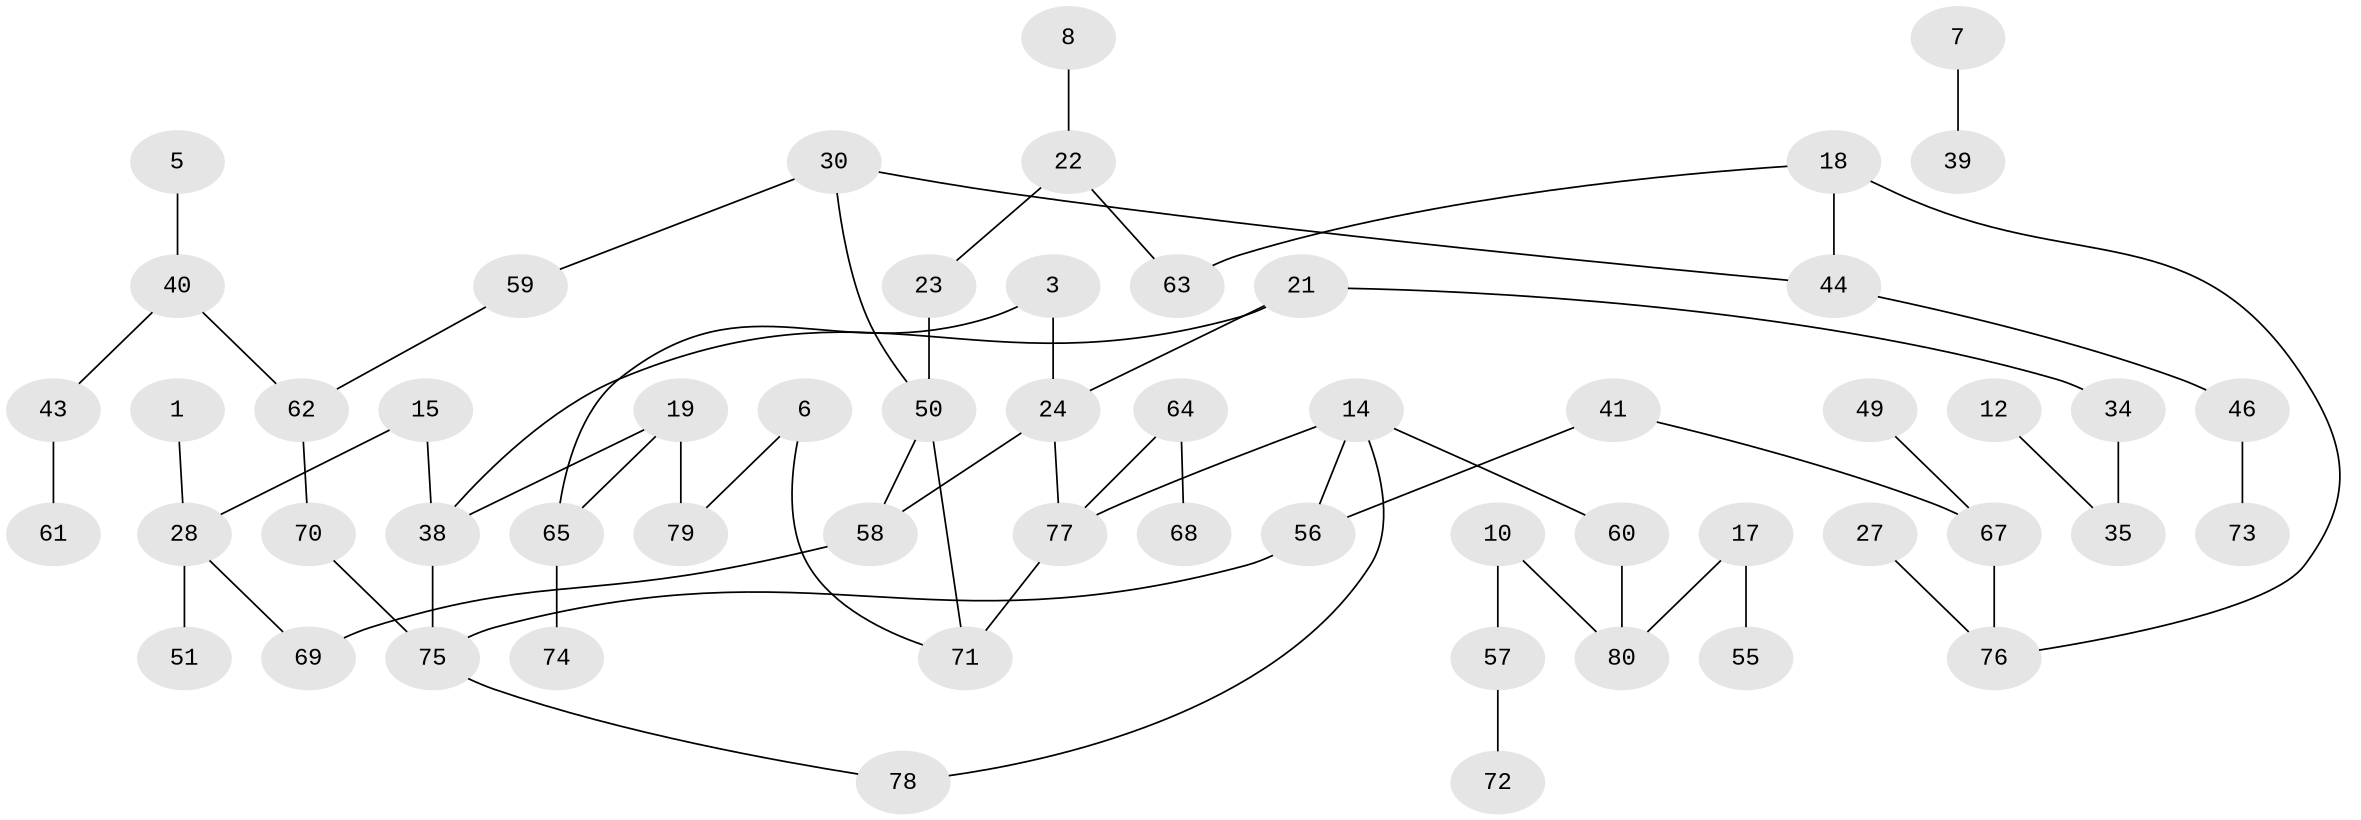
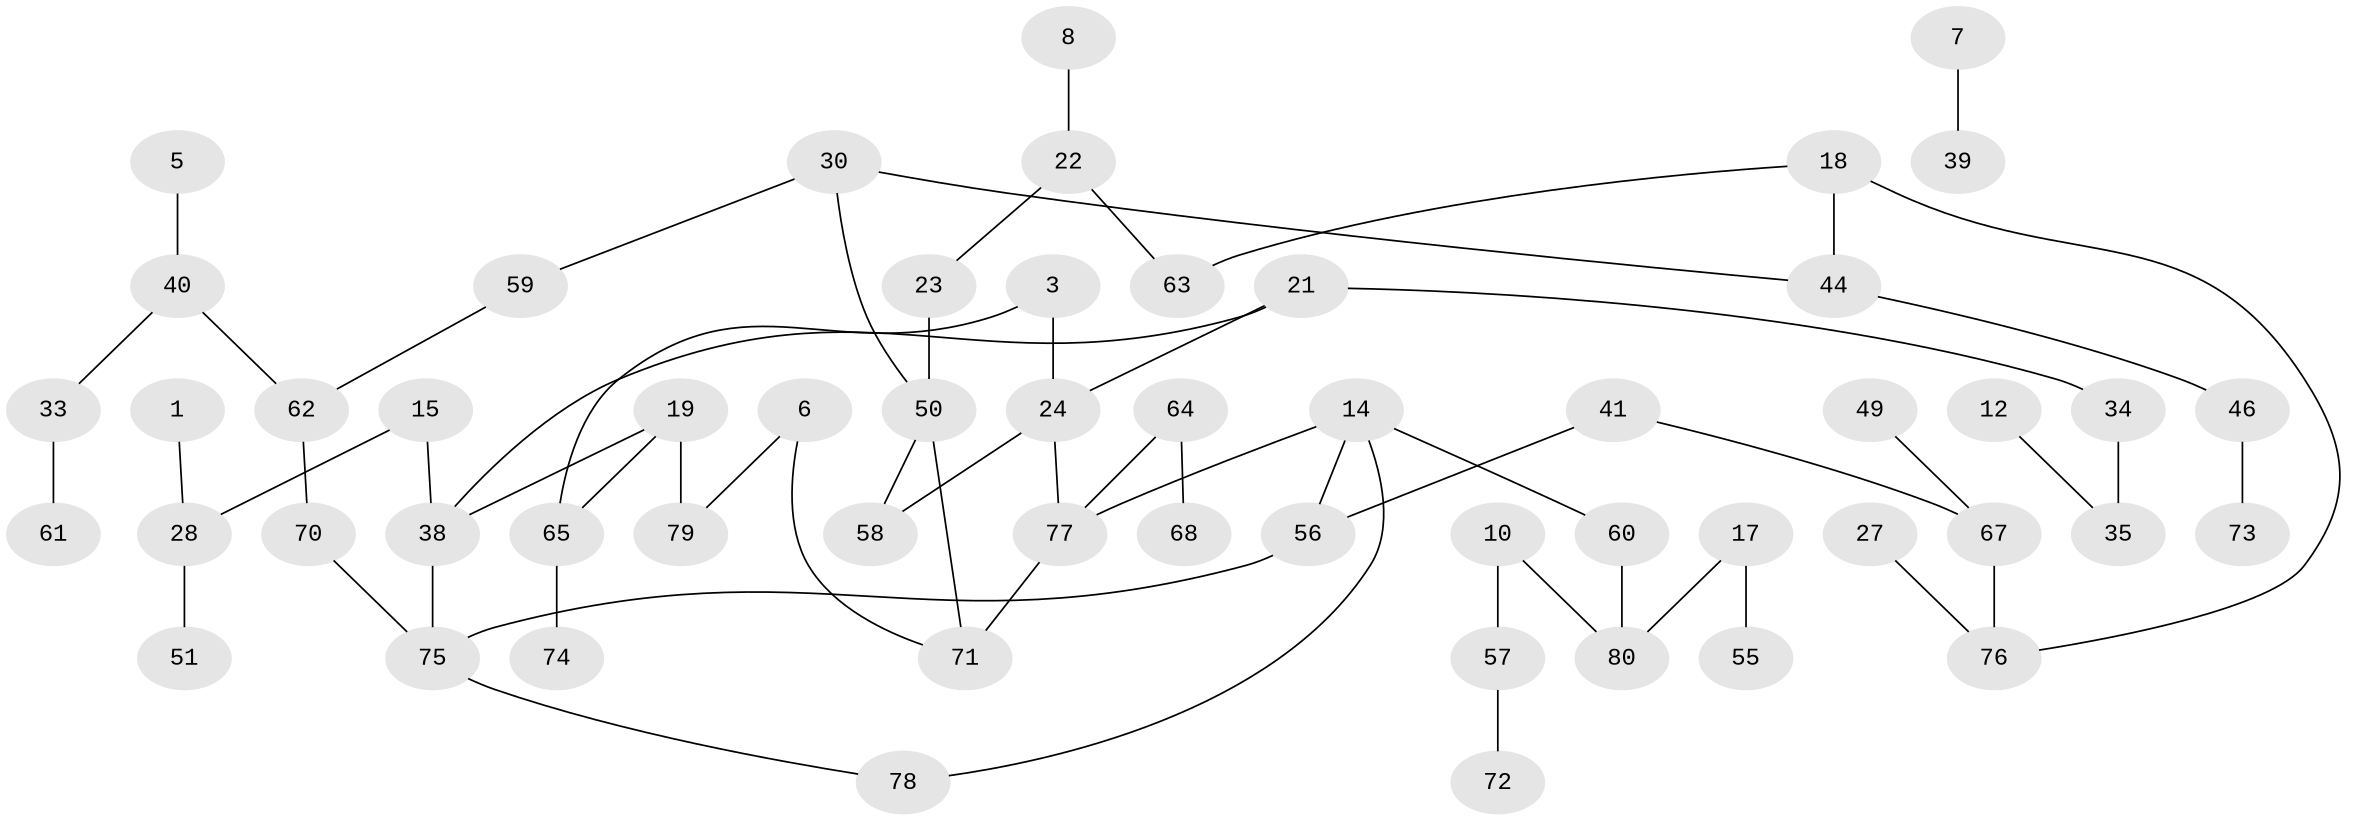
node "43": label "43" -> "33"
node "69": removed
